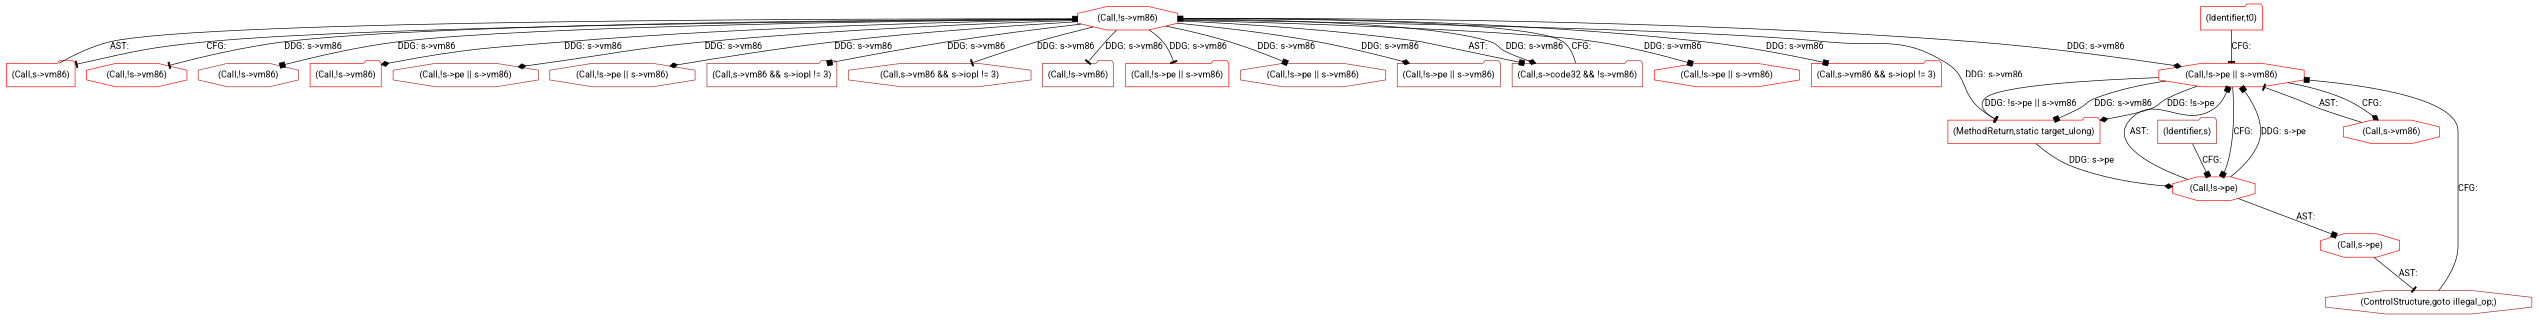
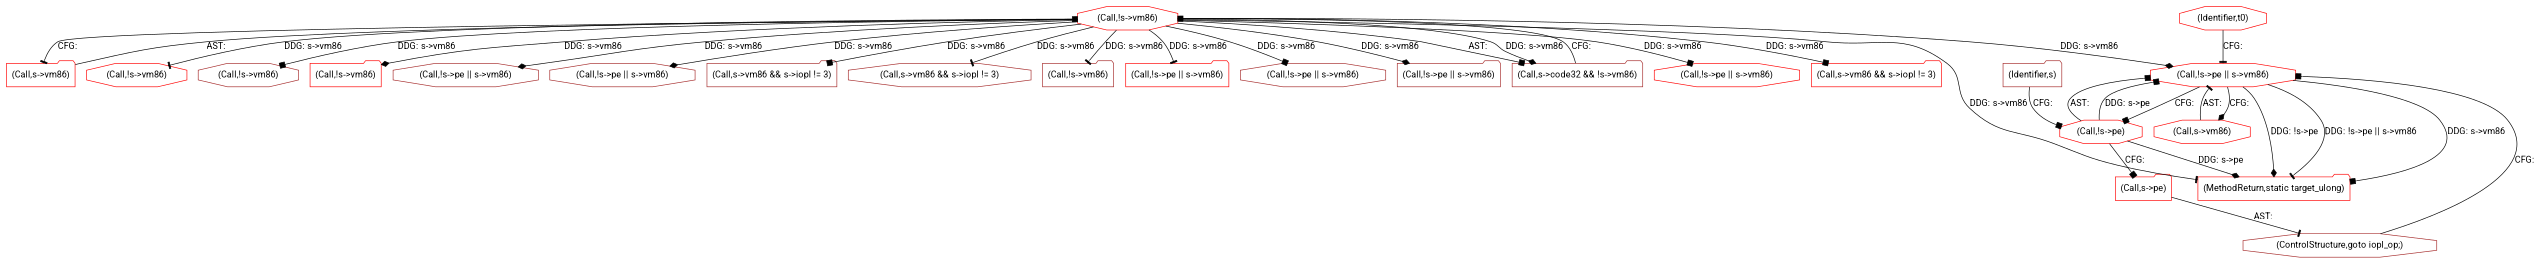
node "(Identifier,t0)": shape folder -> octagon
edge "(MethodReturn,static target_ulong)" -> "(Call,!s->pe)": reversed
edge "(Call,!s->pe)" -> "(Call,s->pe)": label "AST: " -> "CFG: "
node "(Call,s->pe)": shape octagon -> folder
node "(ControlStructure,goto illegal_op;)": label "(ControlStructure,goto illegal_op;)" -> "(ControlStructure,goto iopl_op;)"
